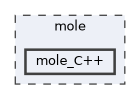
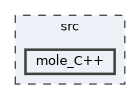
cluster "mole": label "mole" -> "src"
